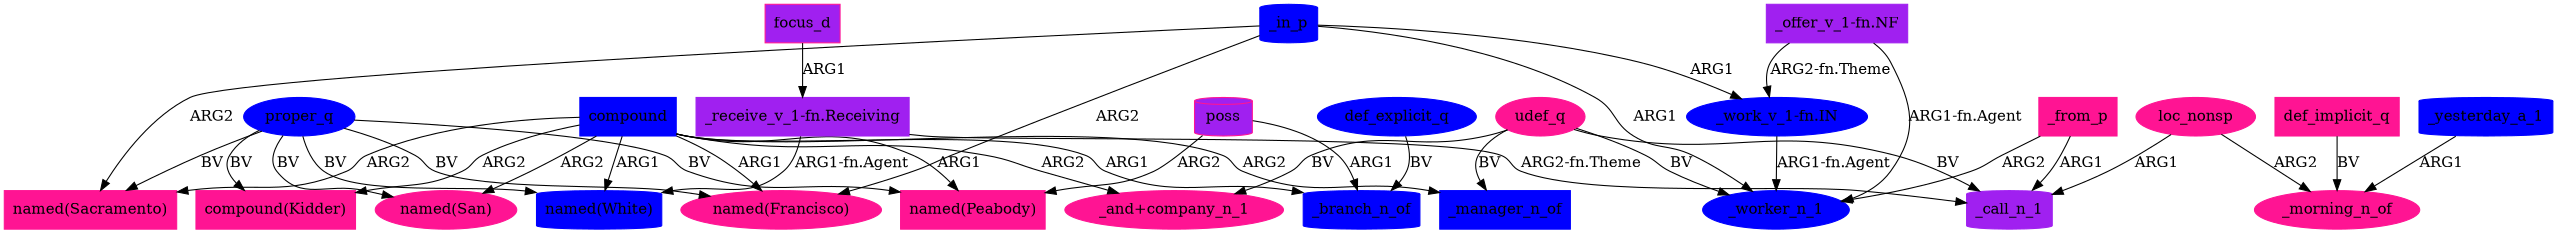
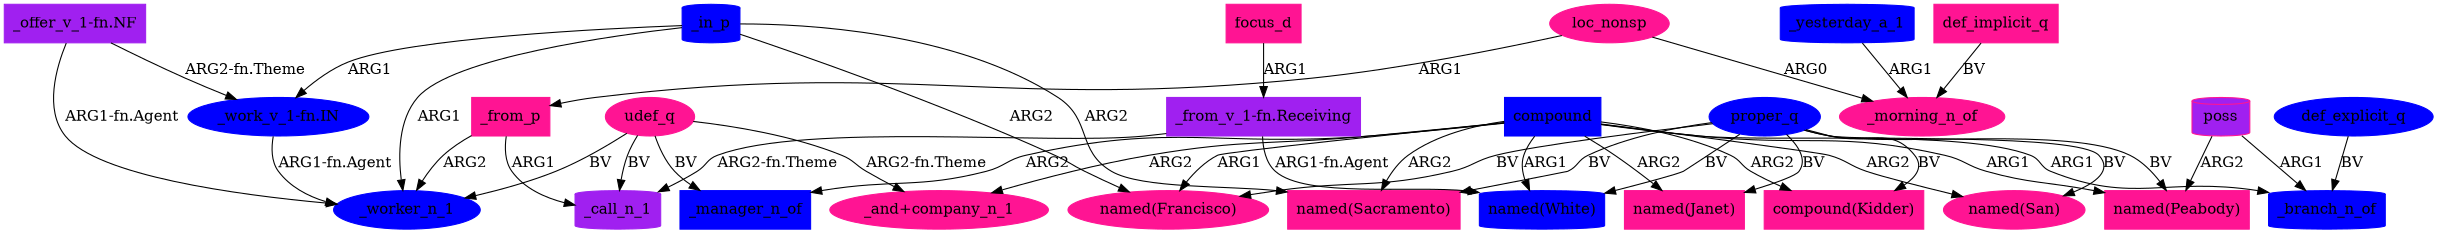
node "focus_d": fillcolor purple -> deeppink
node "_receive_v_1-fn.Receiving": label "_receive_v_1-fn.Receiving" -> "_from_v_1-fn.Receiving"
edge "udef_q" -> "_and+company_n_1": label "BV" -> "ARG2-fn.Theme"
edge "loc_nonsp" -> "_morning_n_of": label "ARG2" -> "ARG0"
edge "loc_nonsp" -> "_call_n_1": now "loc_nonsp" -> "_from_p"
node "named(Janet)": added
